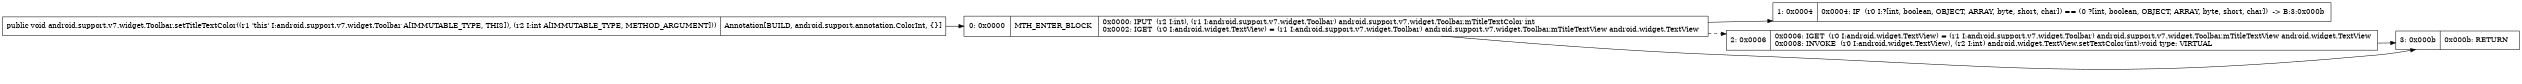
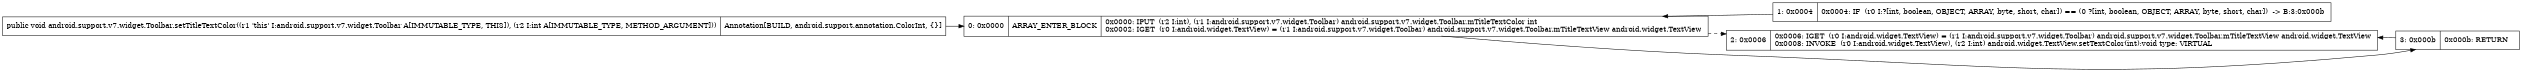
edge "0: 0x0000" -> "1: 0x0004": reversed
node "0: 0x0000": text "MTH_ENTER_BLOCK" -> "ARRAY_ENTER_BLOCK"
edge "2: 0x0006" -> "3: 0x000b": reversed
